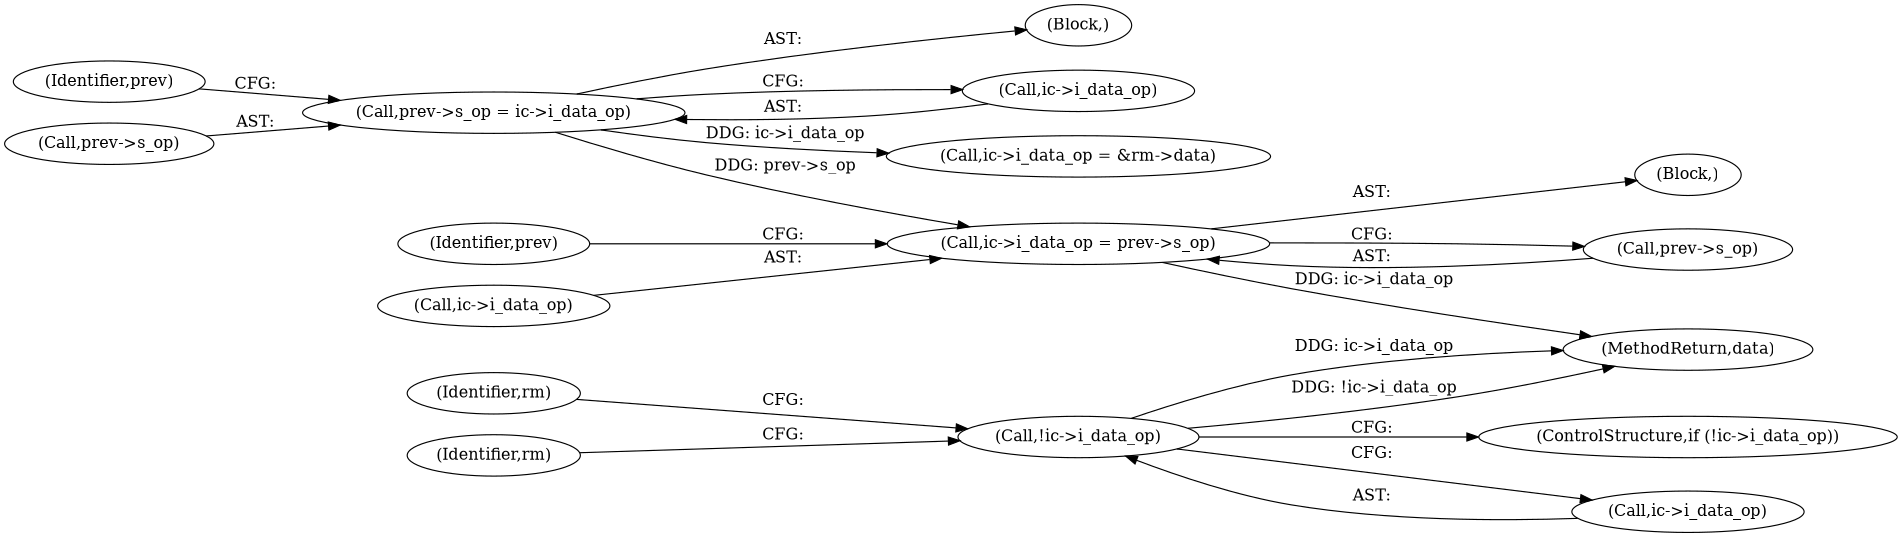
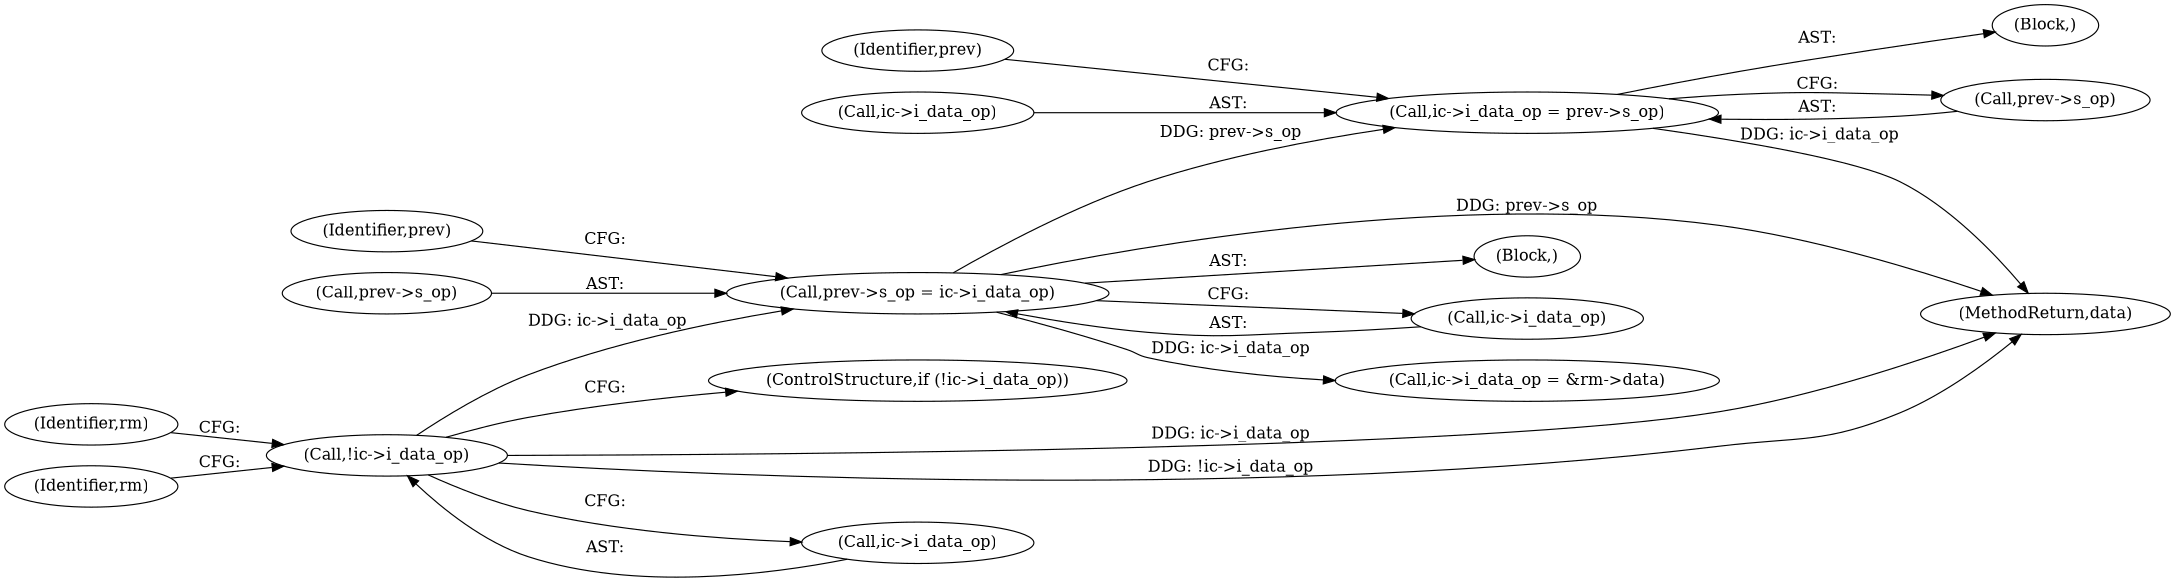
edge "(Call,prev->s_op = ic->i_data_op)" -> "(MethodReturn,data)": added, label "DDG: prev->s_op"
edge "(Call,!ic->i_data_op)" -> "(Call,prev->s_op = ic->i_data_op)": added, label "DDG: ic->i_data_op"
